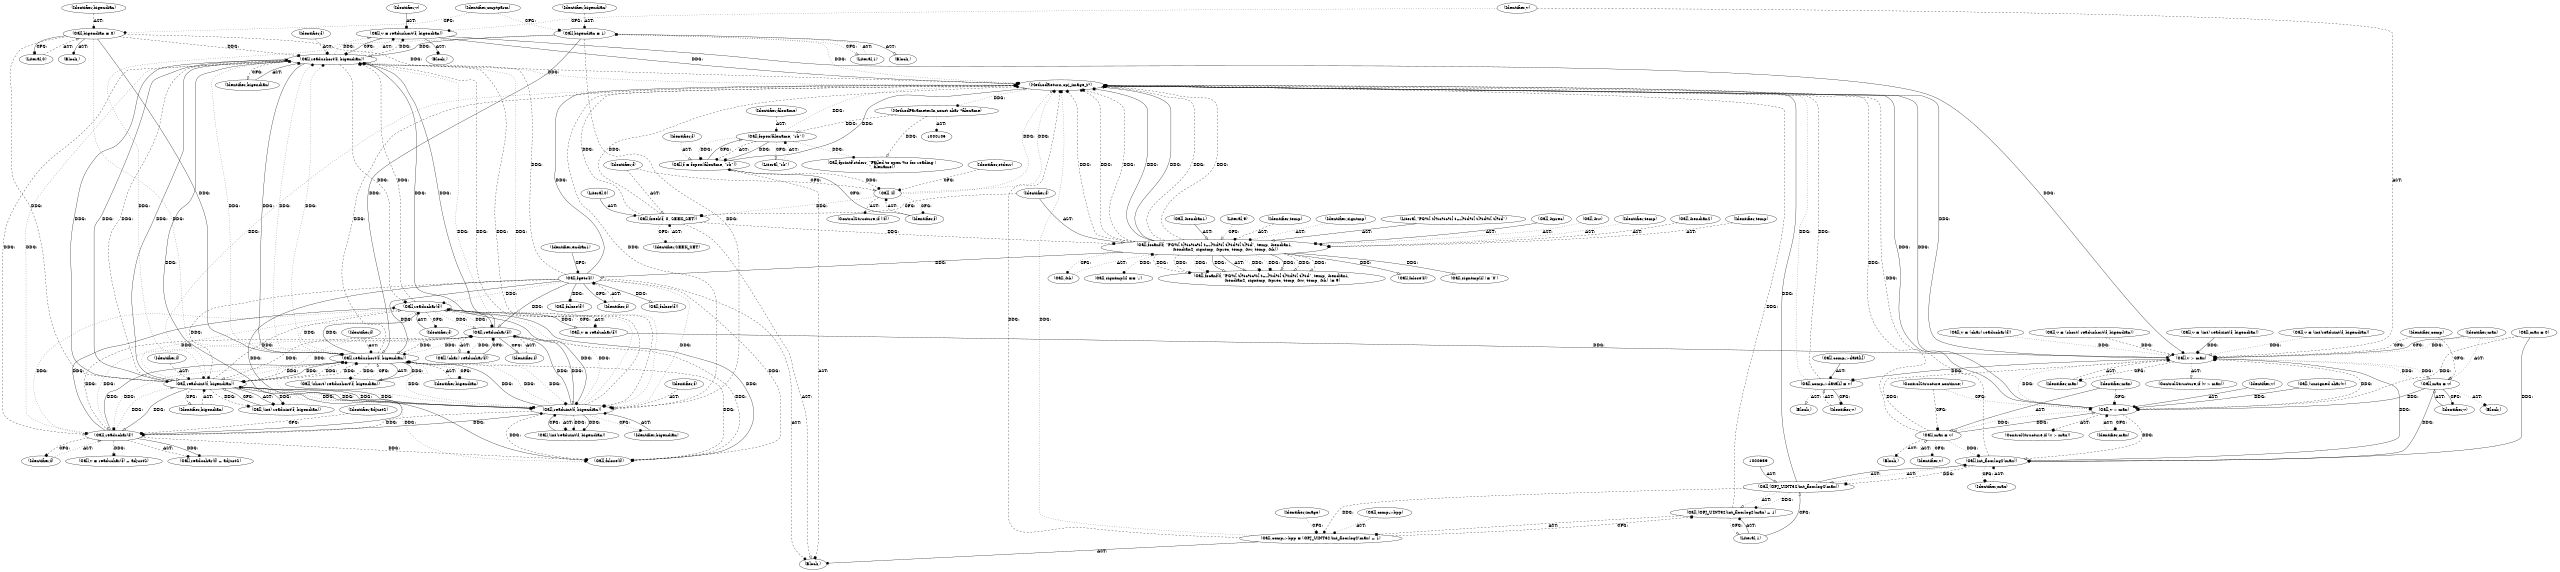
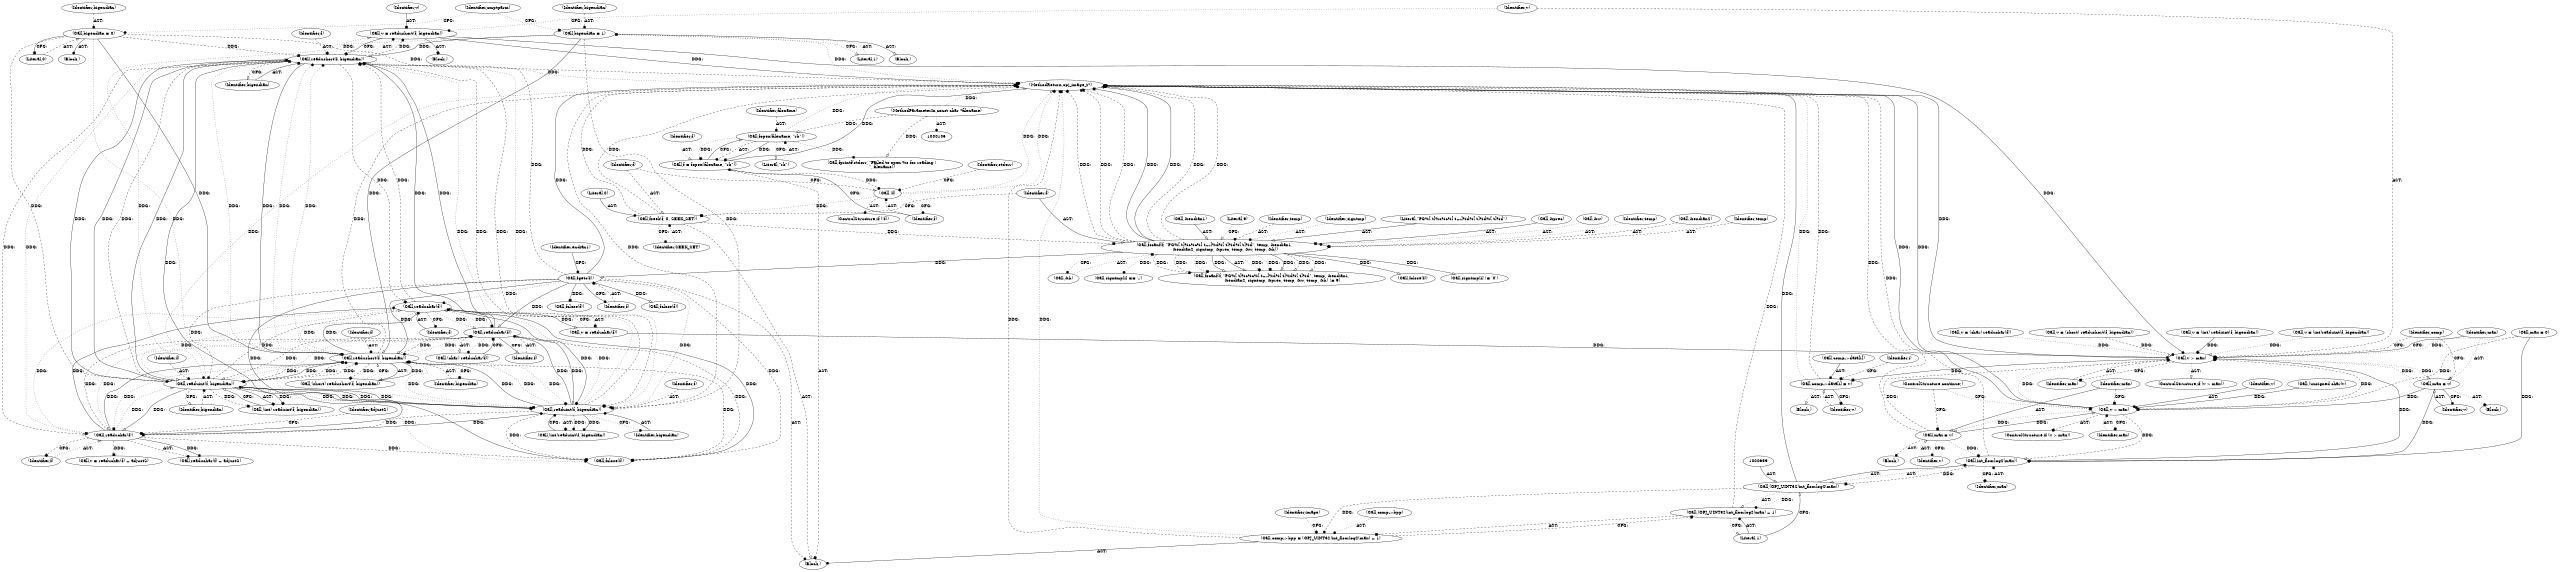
edge "(MethodReturn,opj_image_t*)" -> "(MethodParameterIn,const char *filename)": reversed
node "(Identifier,i)": added
